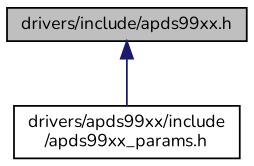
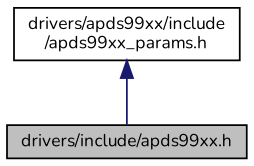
edge "drivers/apds99xx/include /apds99xx_params.h" -> "drivers/include/apds99xx.h": reversed
